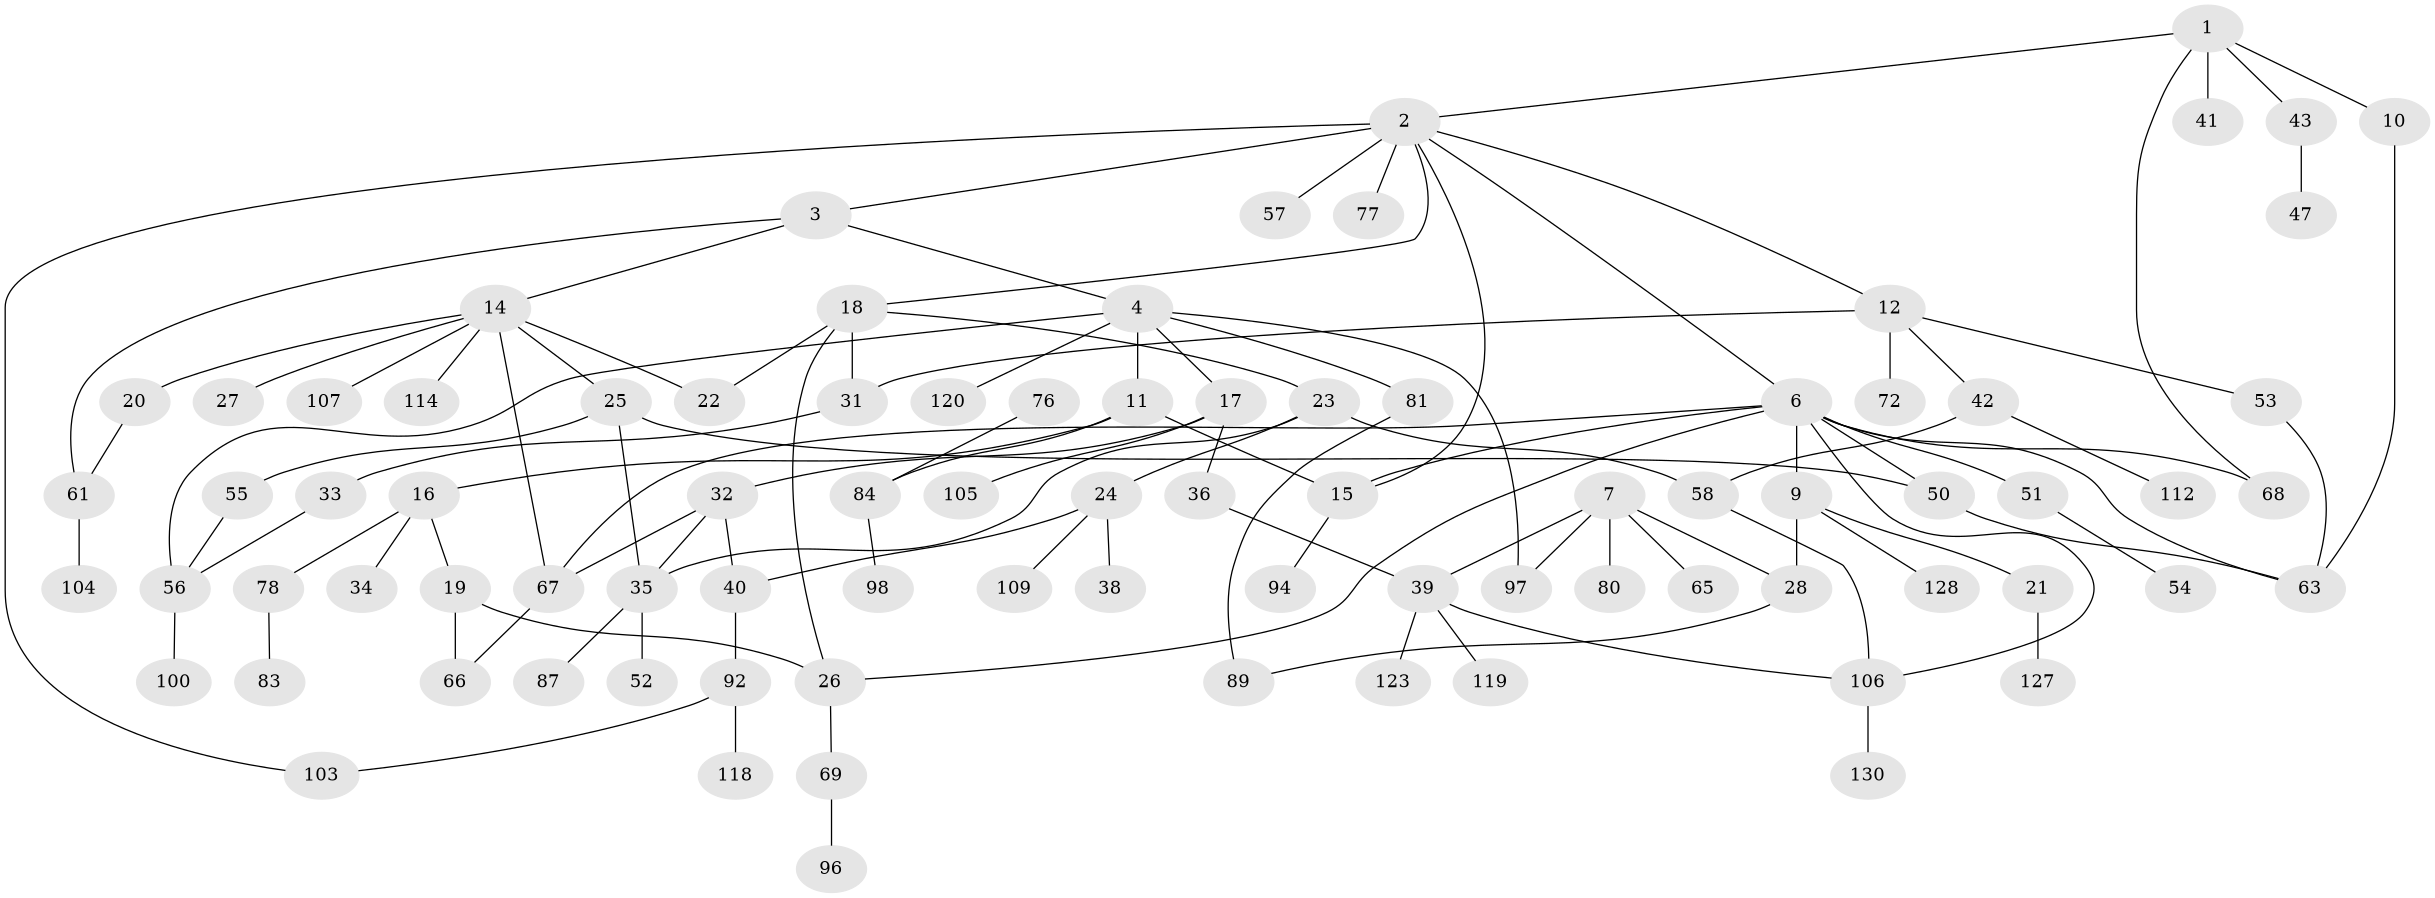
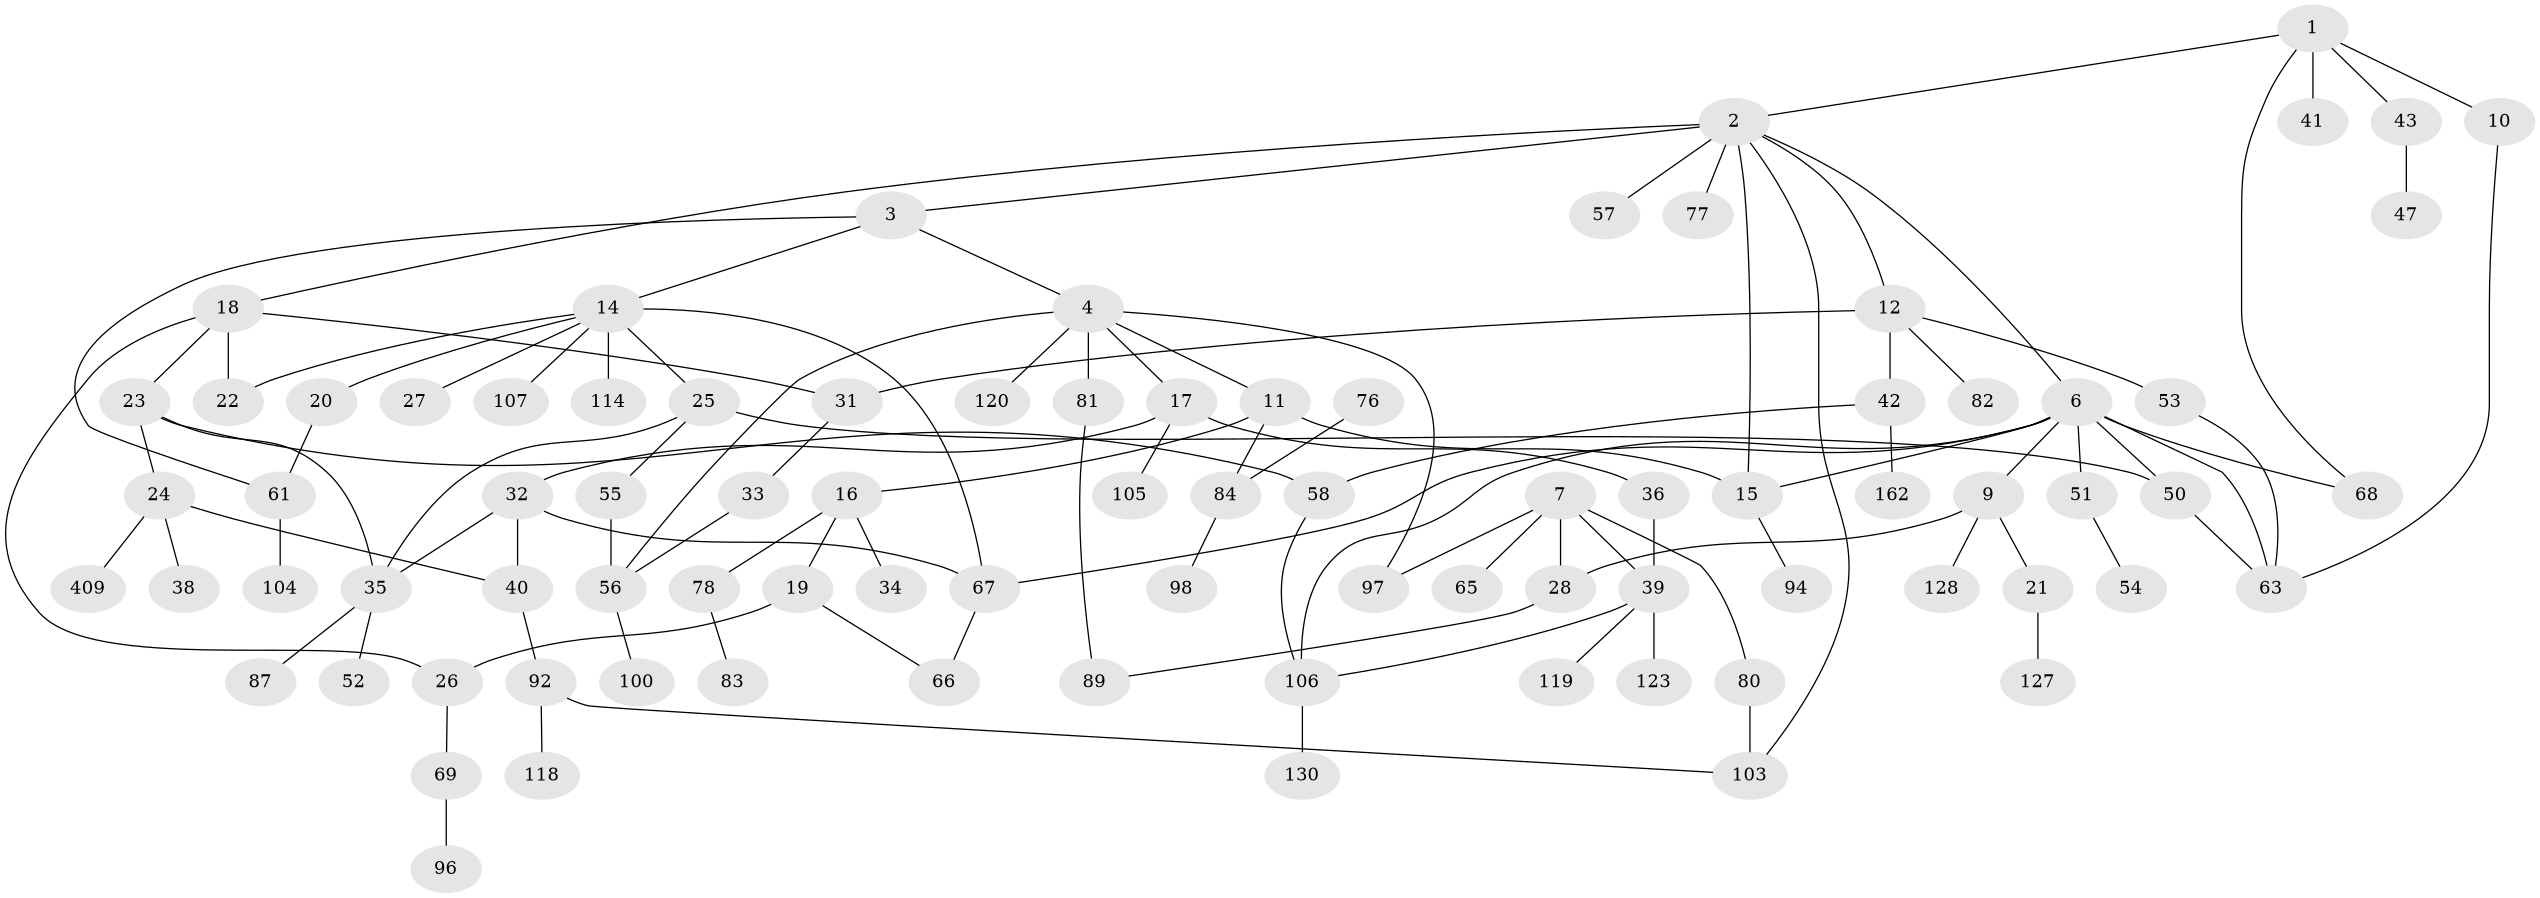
node "72": label "72" -> "82"
node "112": label "112" -> "162"
node "109": label "109" -> "409"
edge "6" -- "26": removed
edge "80" -- "103": added
